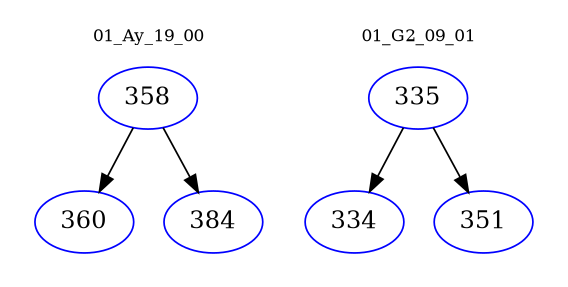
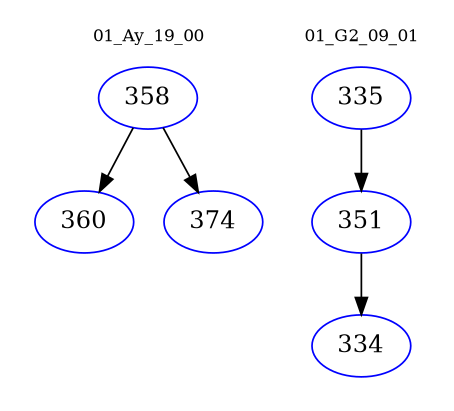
edge "335" -> "334": now "351" -> "334"
node "384": label "384" -> "374"
